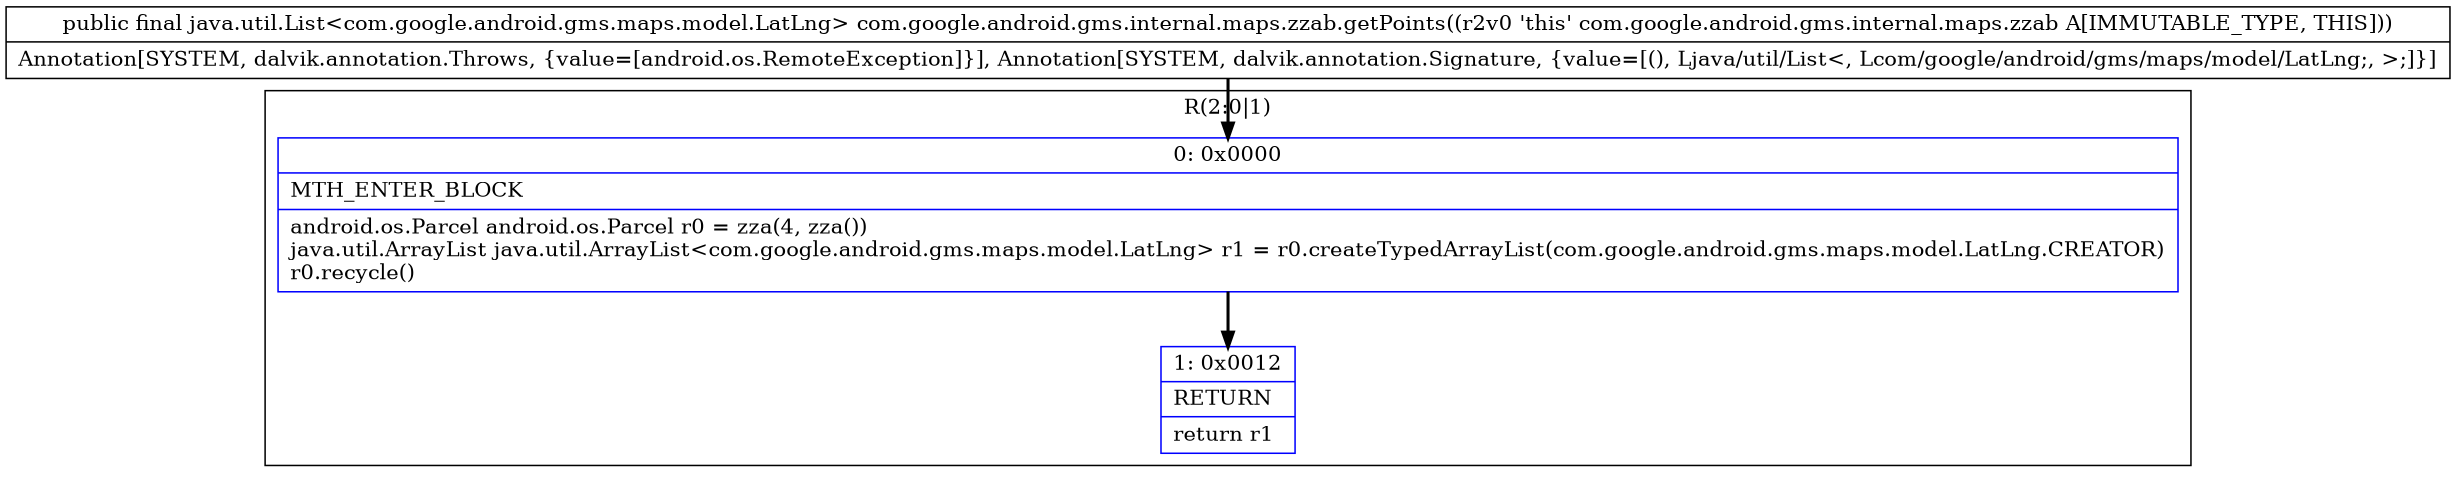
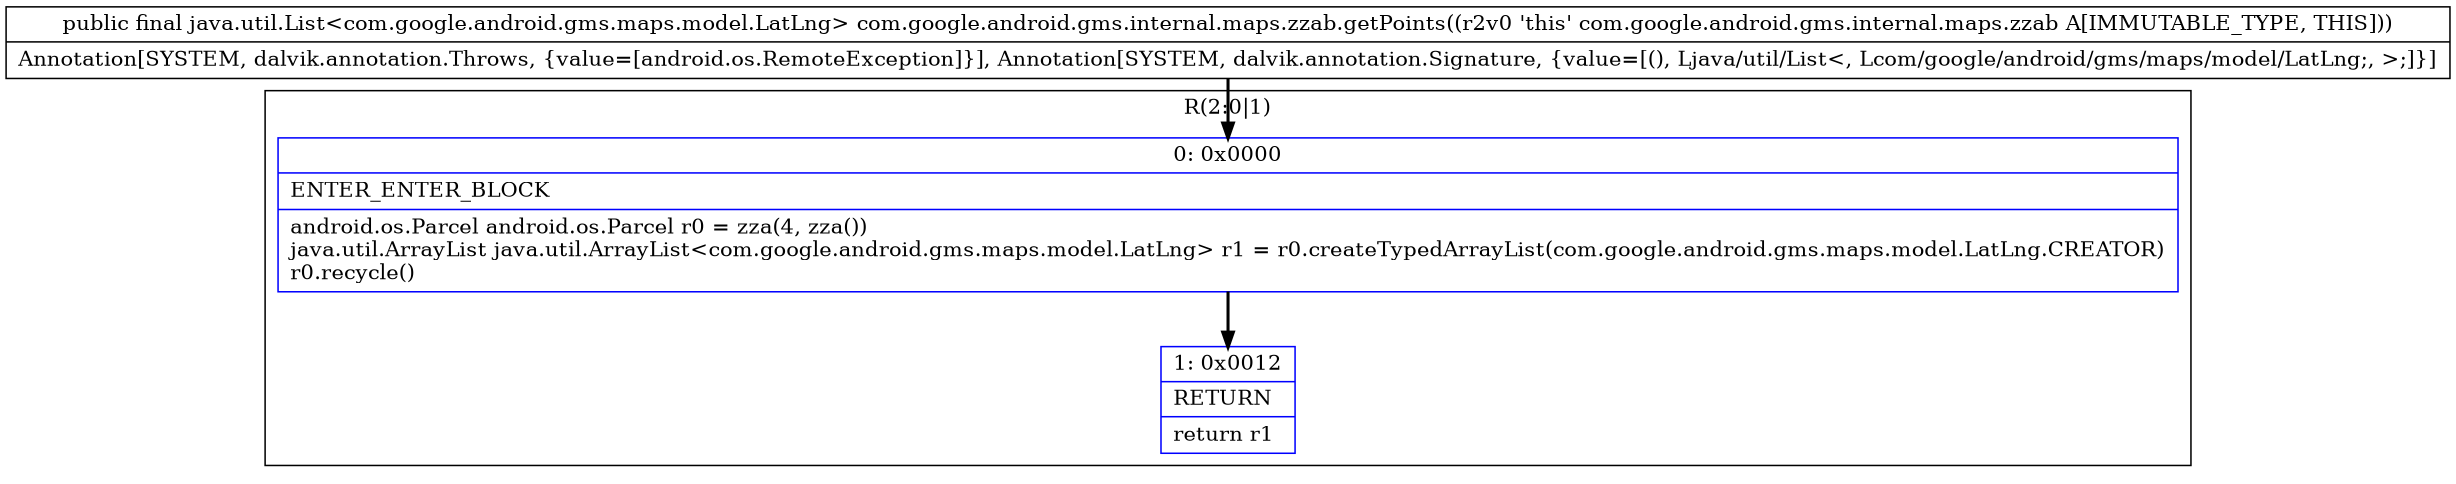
node "0: 0x0000": text "MTH_ENTER_BLOCK" -> "ENTER_ENTER_BLOCK"
